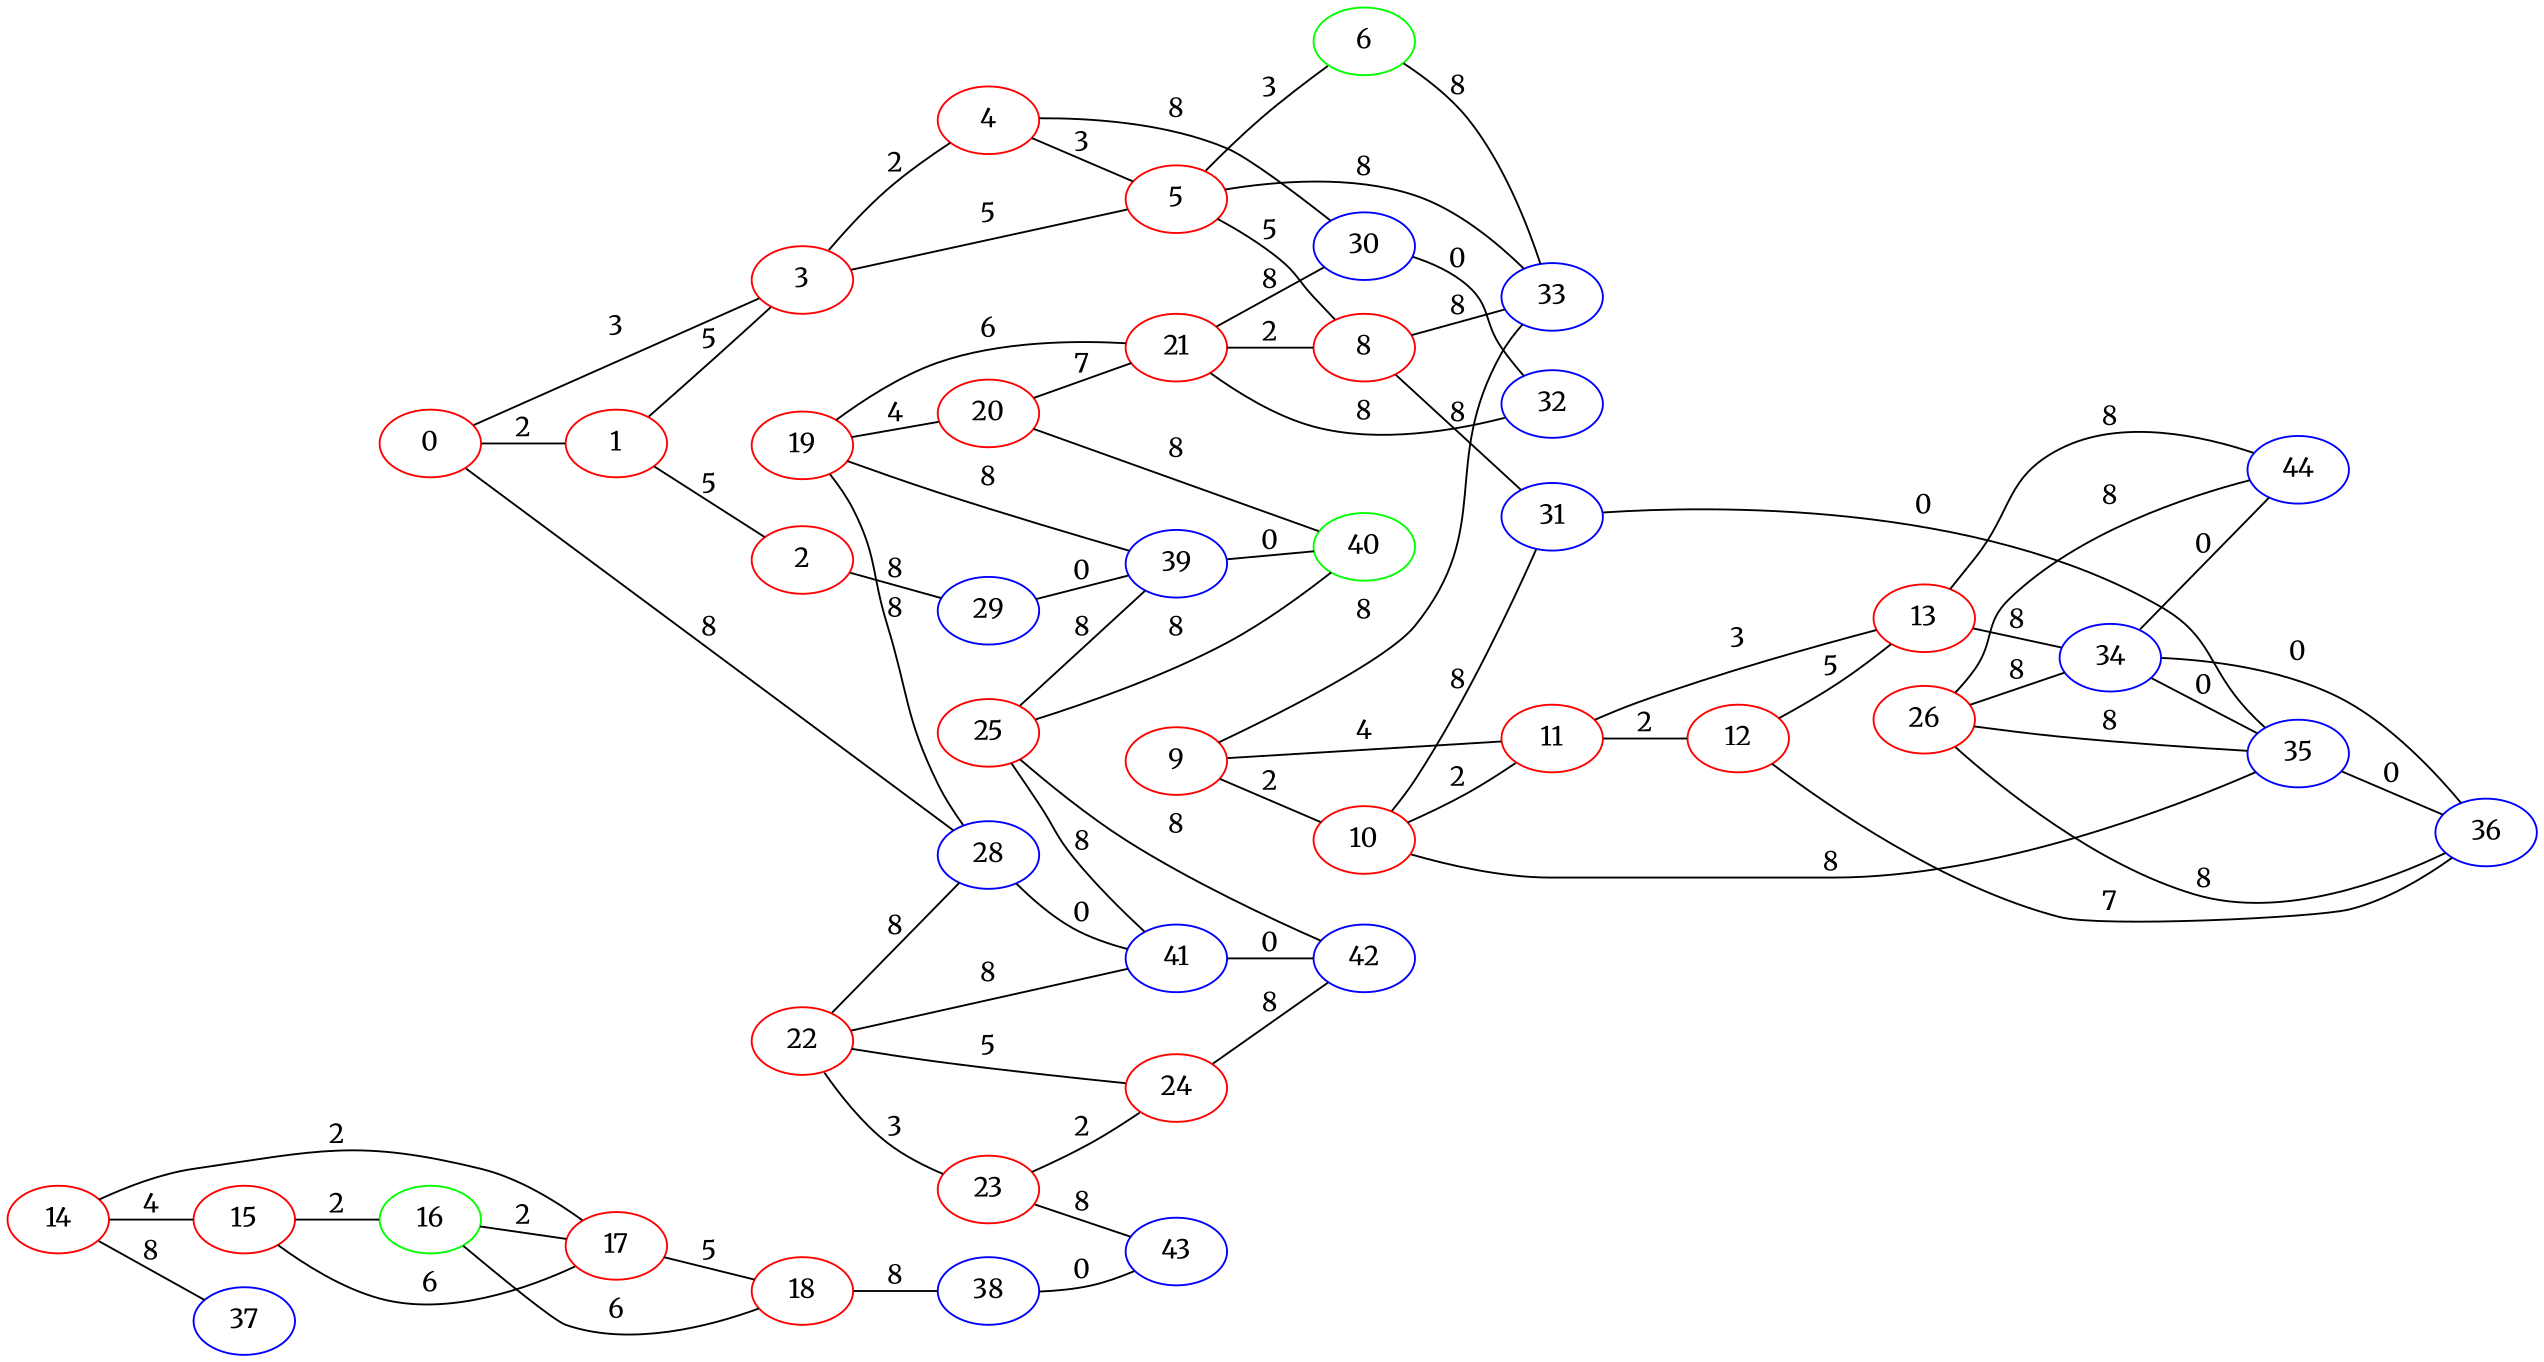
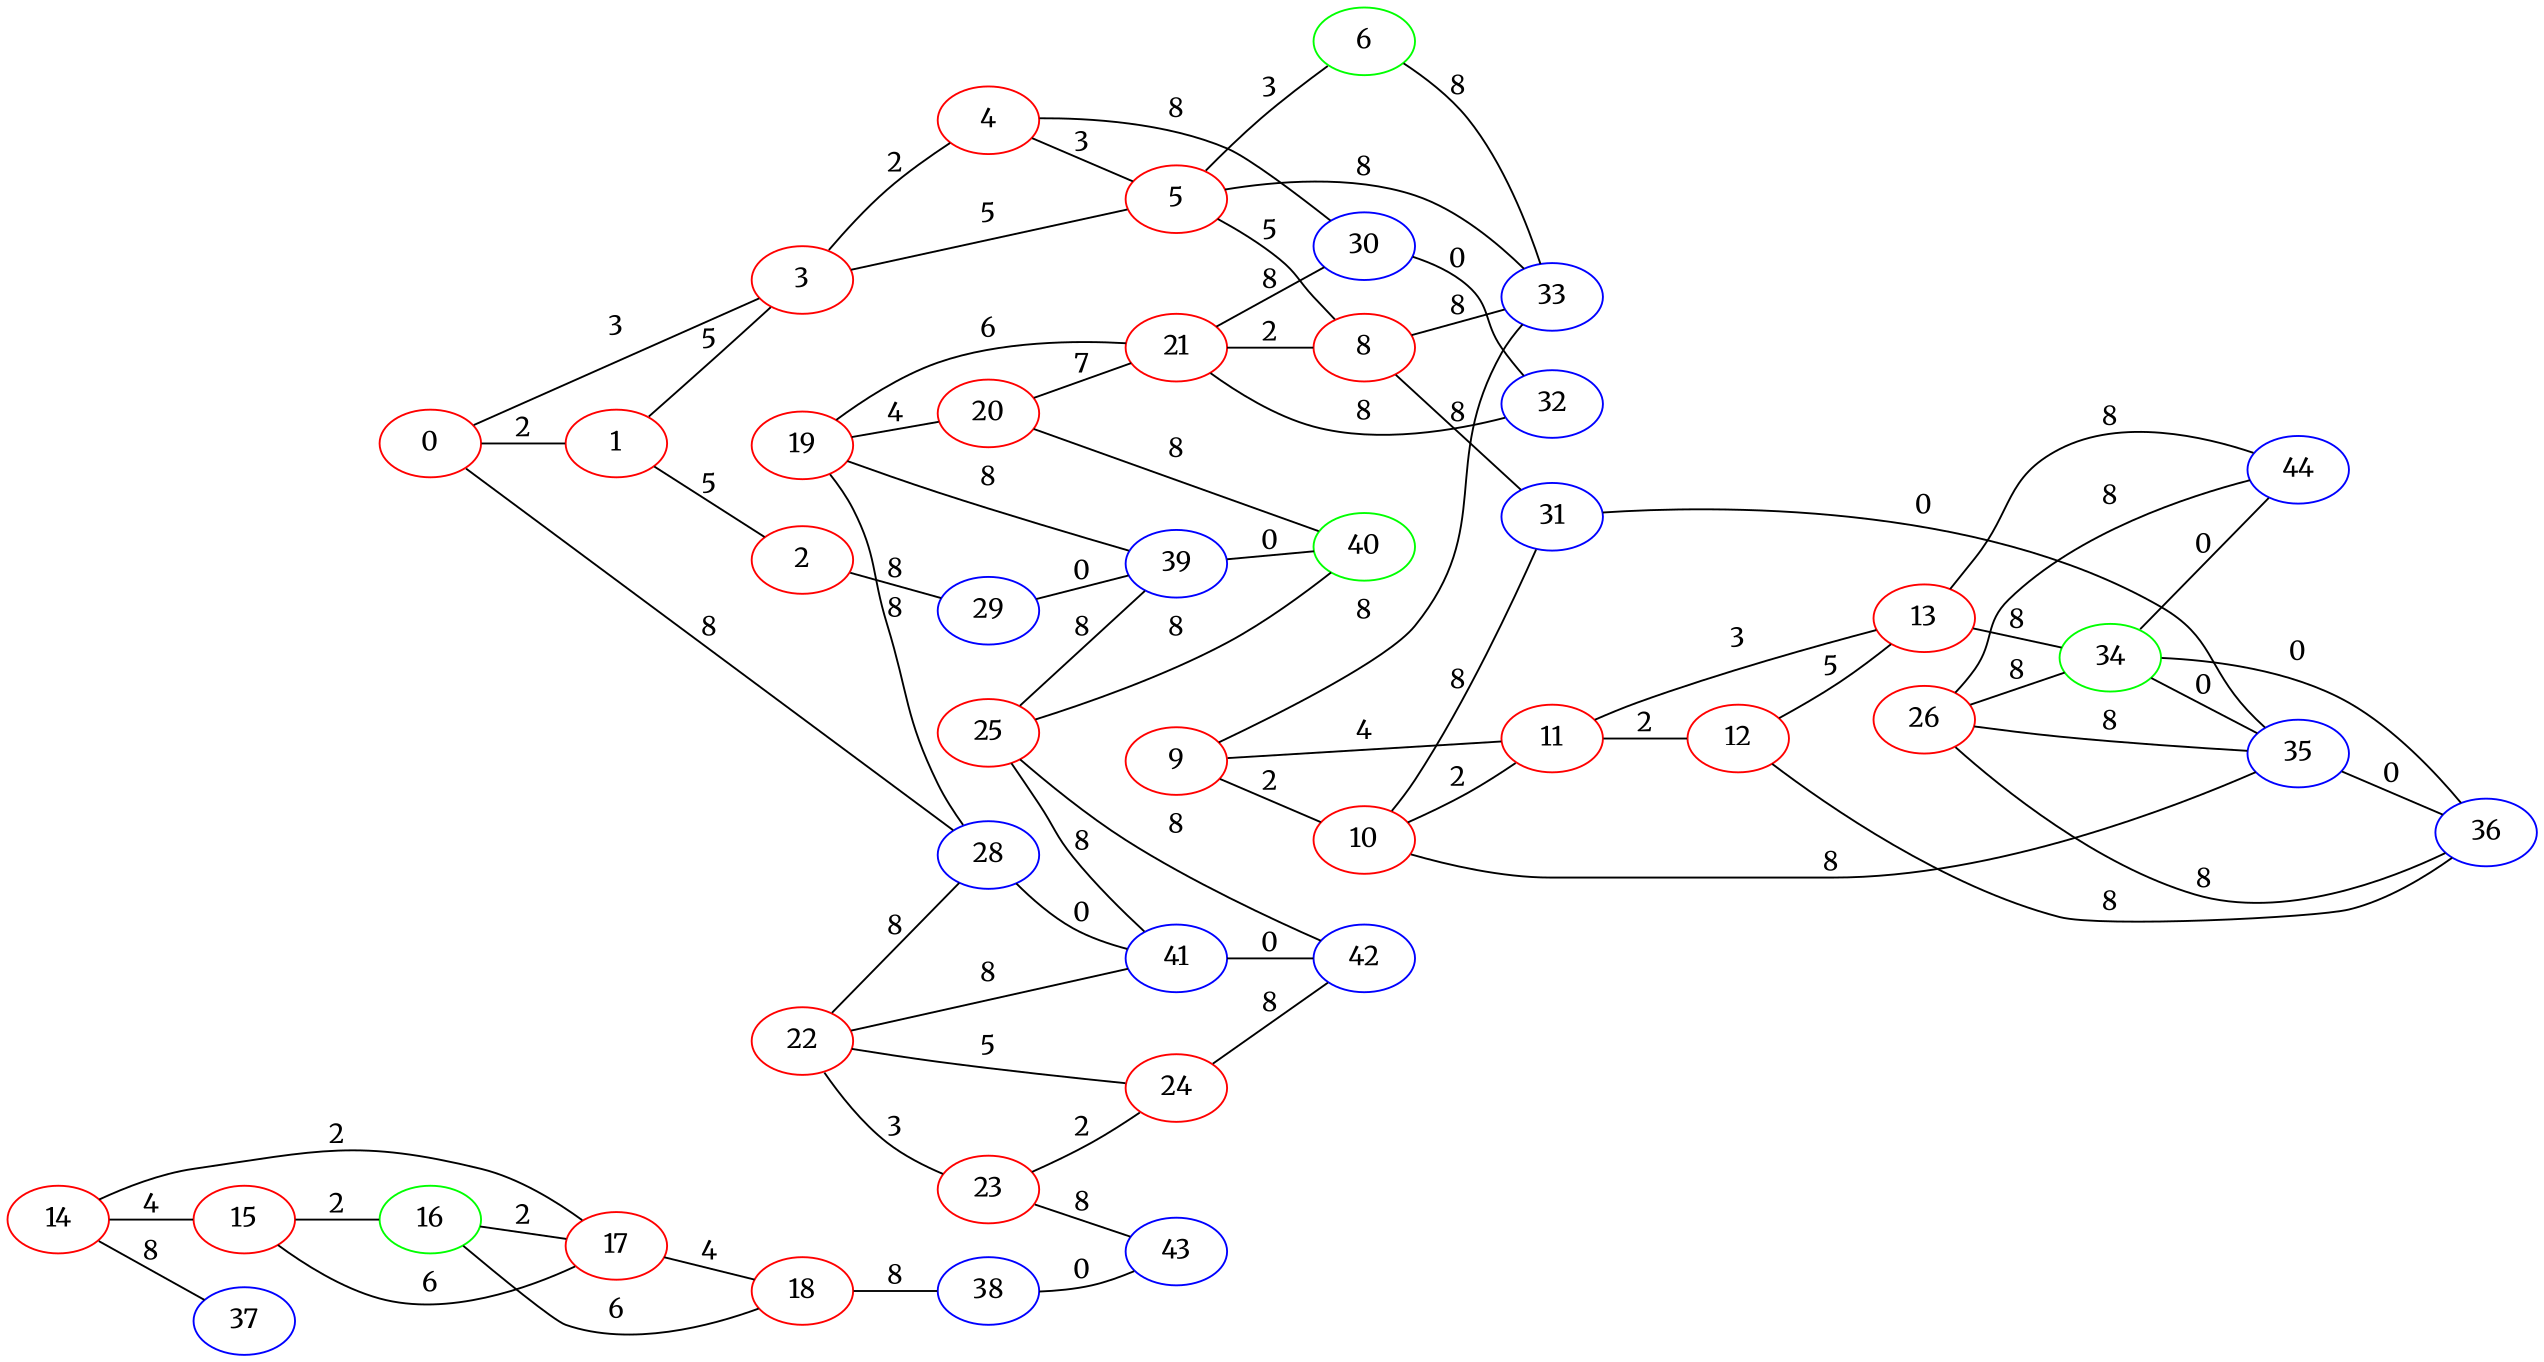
node "34": color blue -> green
edge "12" -- "36": label "7" -> "8"
edge "17" -- "18": label "5" -> "4"
